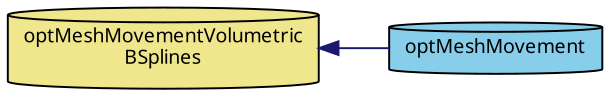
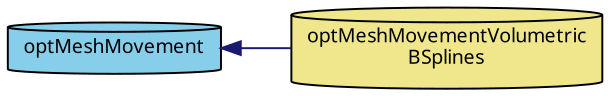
edge "optMeshMovement" -> "optMeshMovementVolumetric BSplines": reversed
